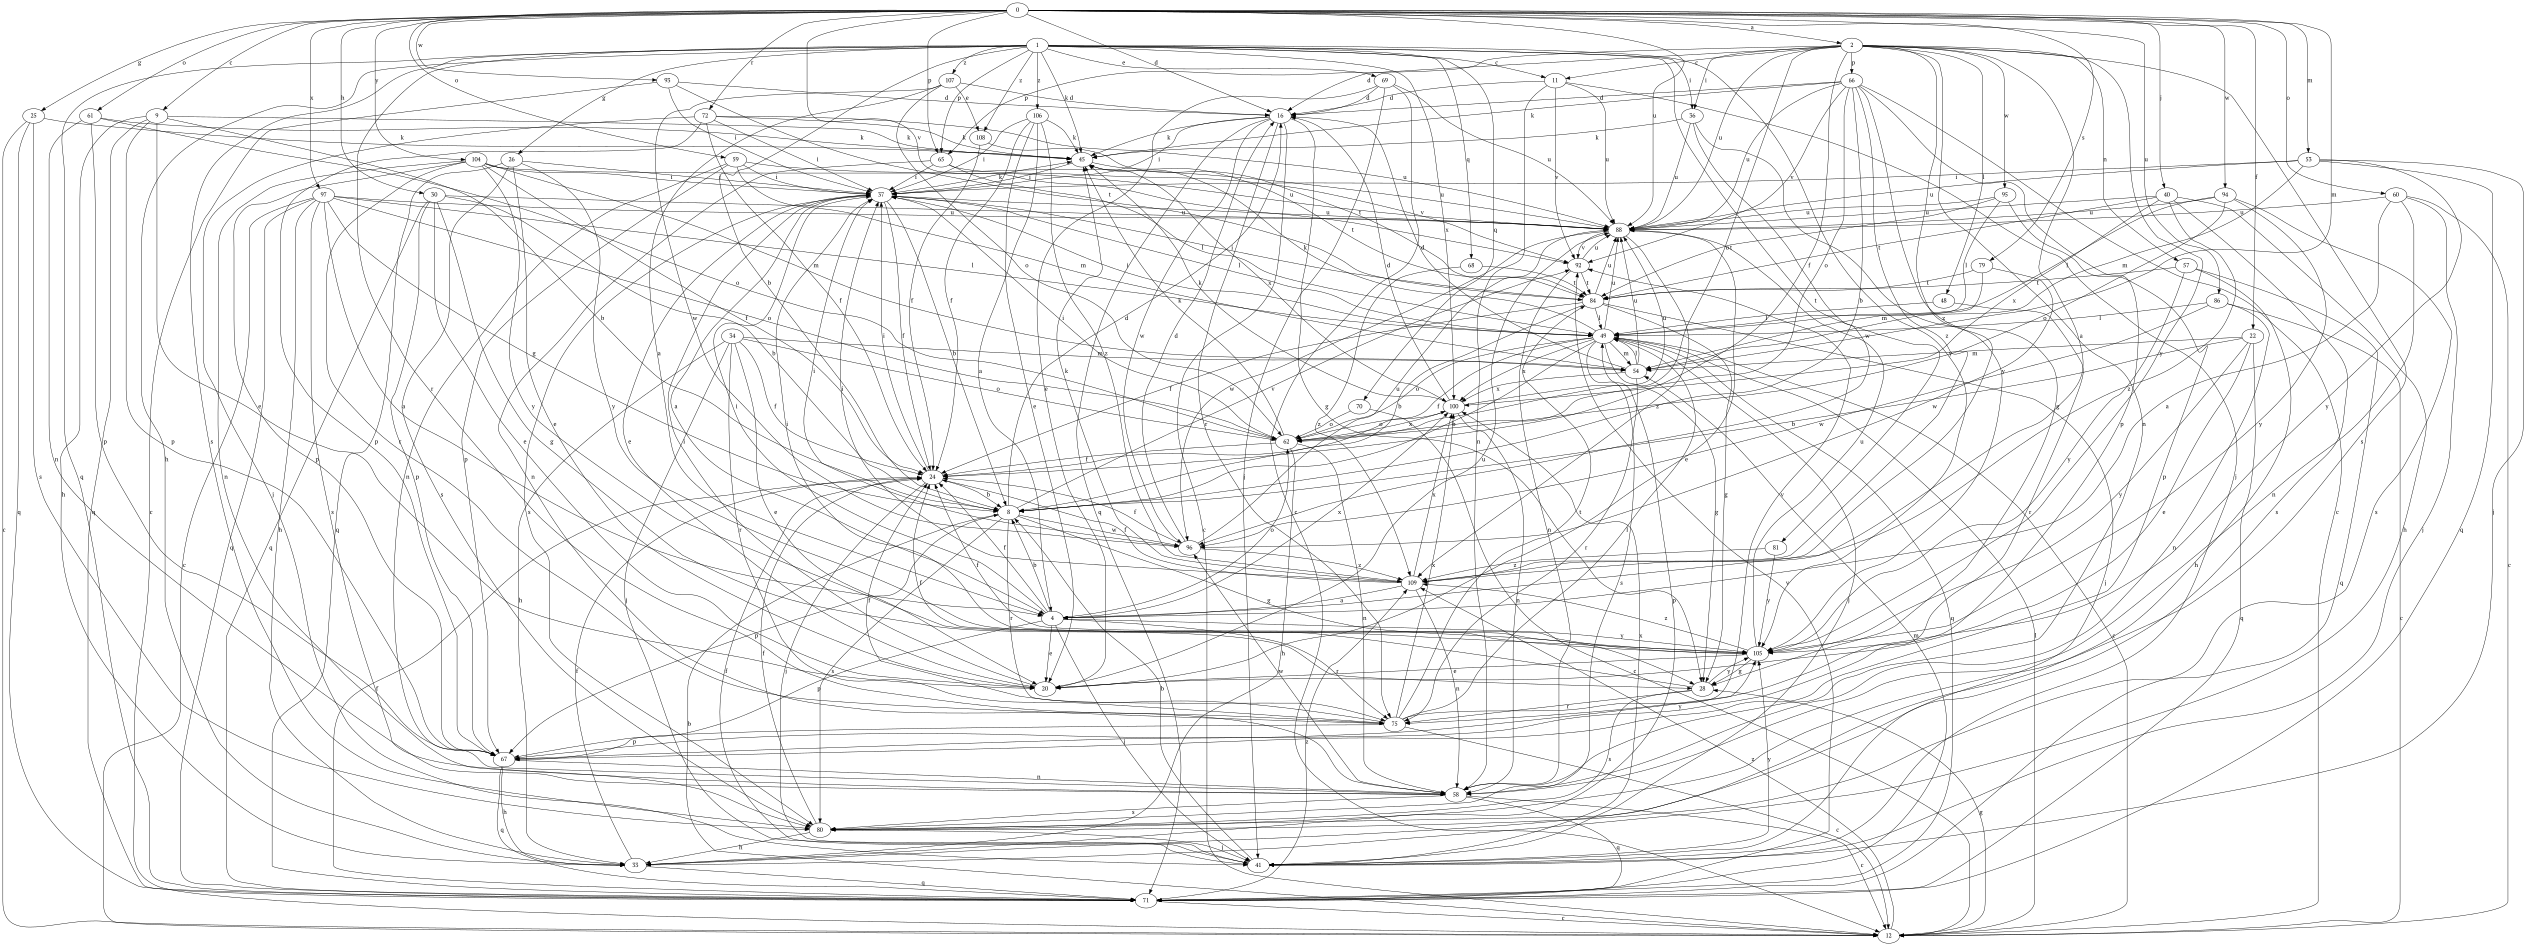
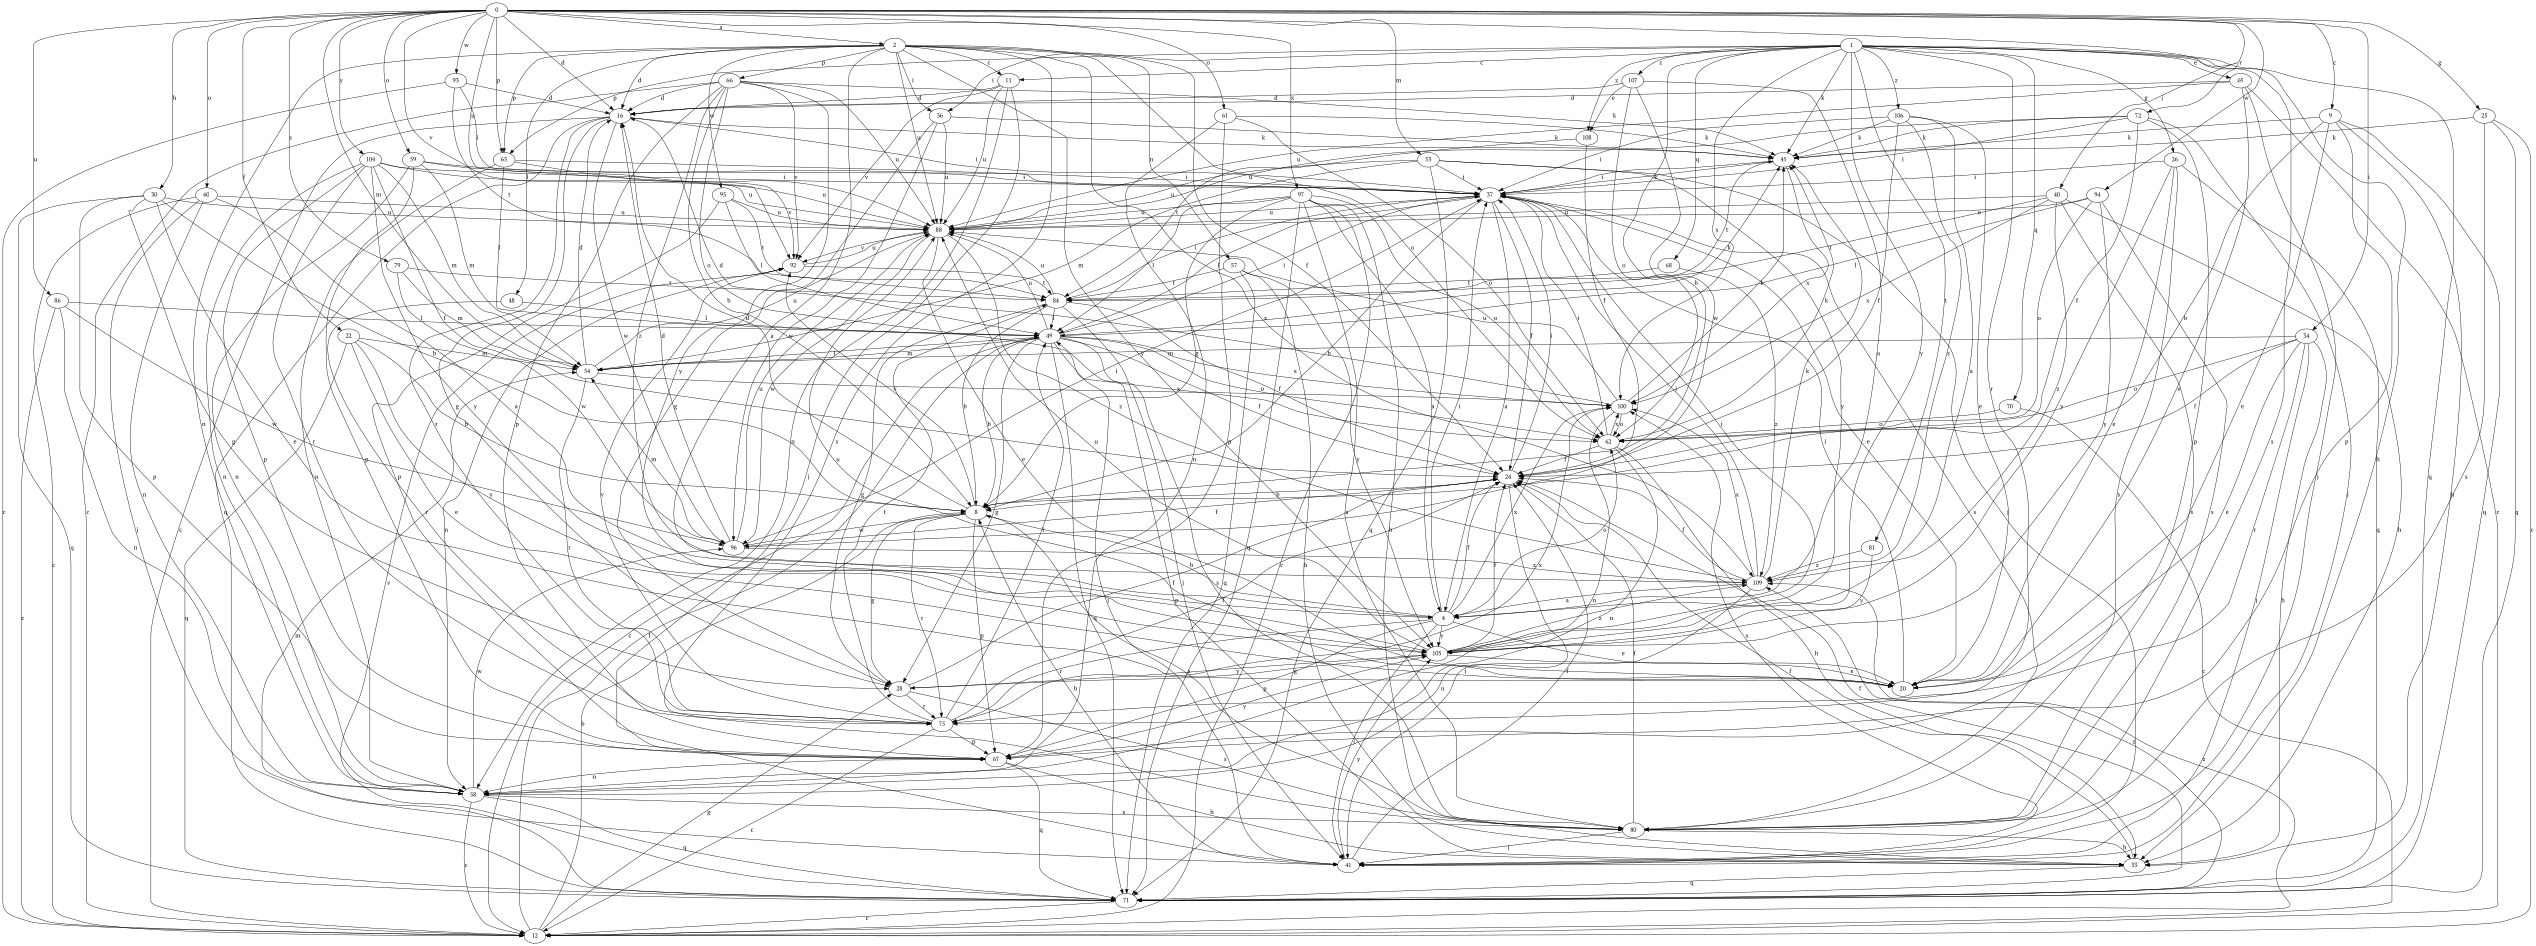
edge "0" -> "34": added, label "i"
edge "96" -> "54": added, label "m"
